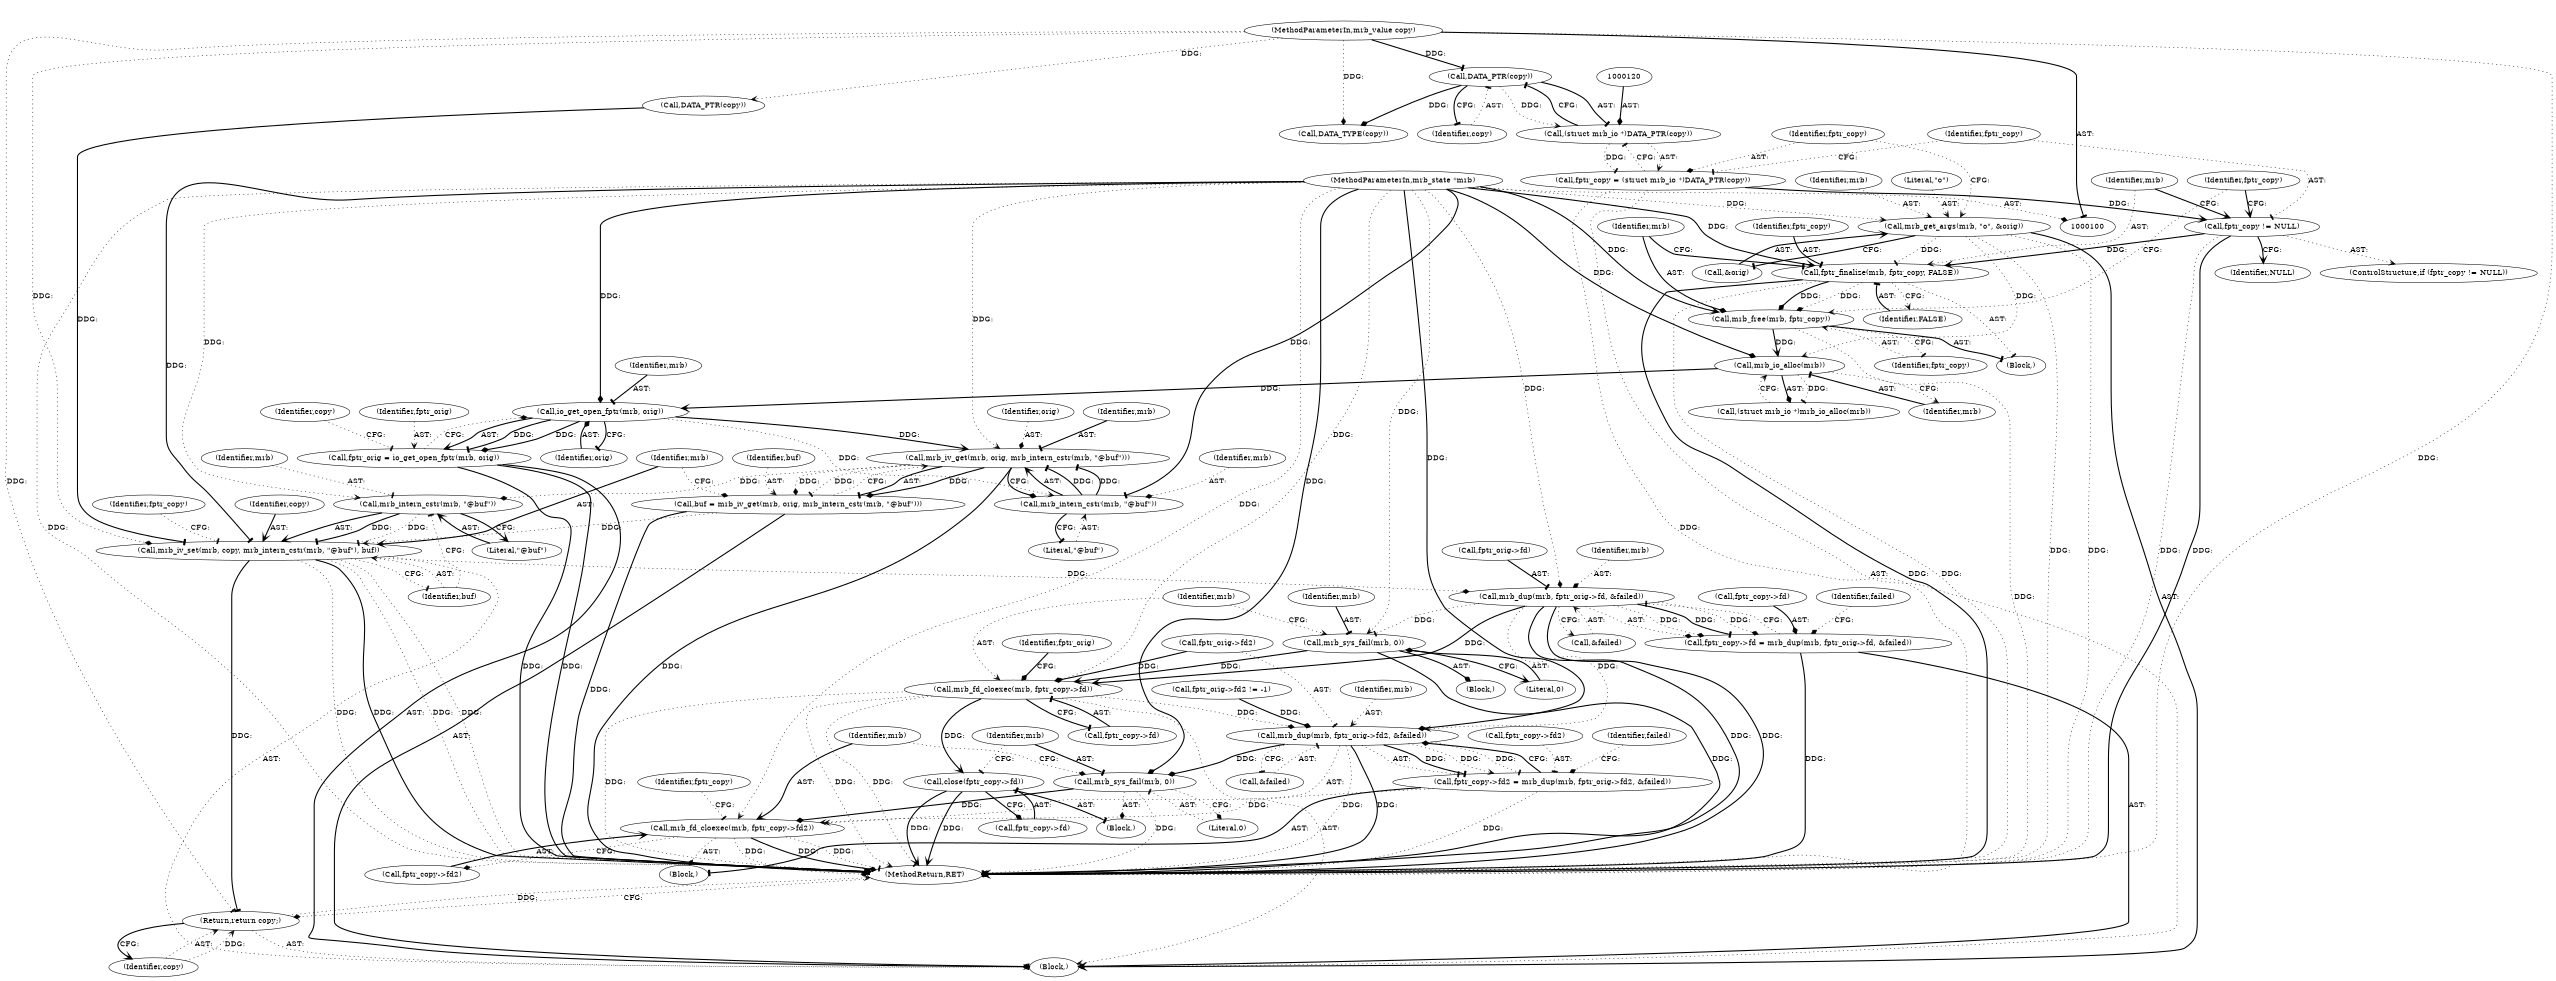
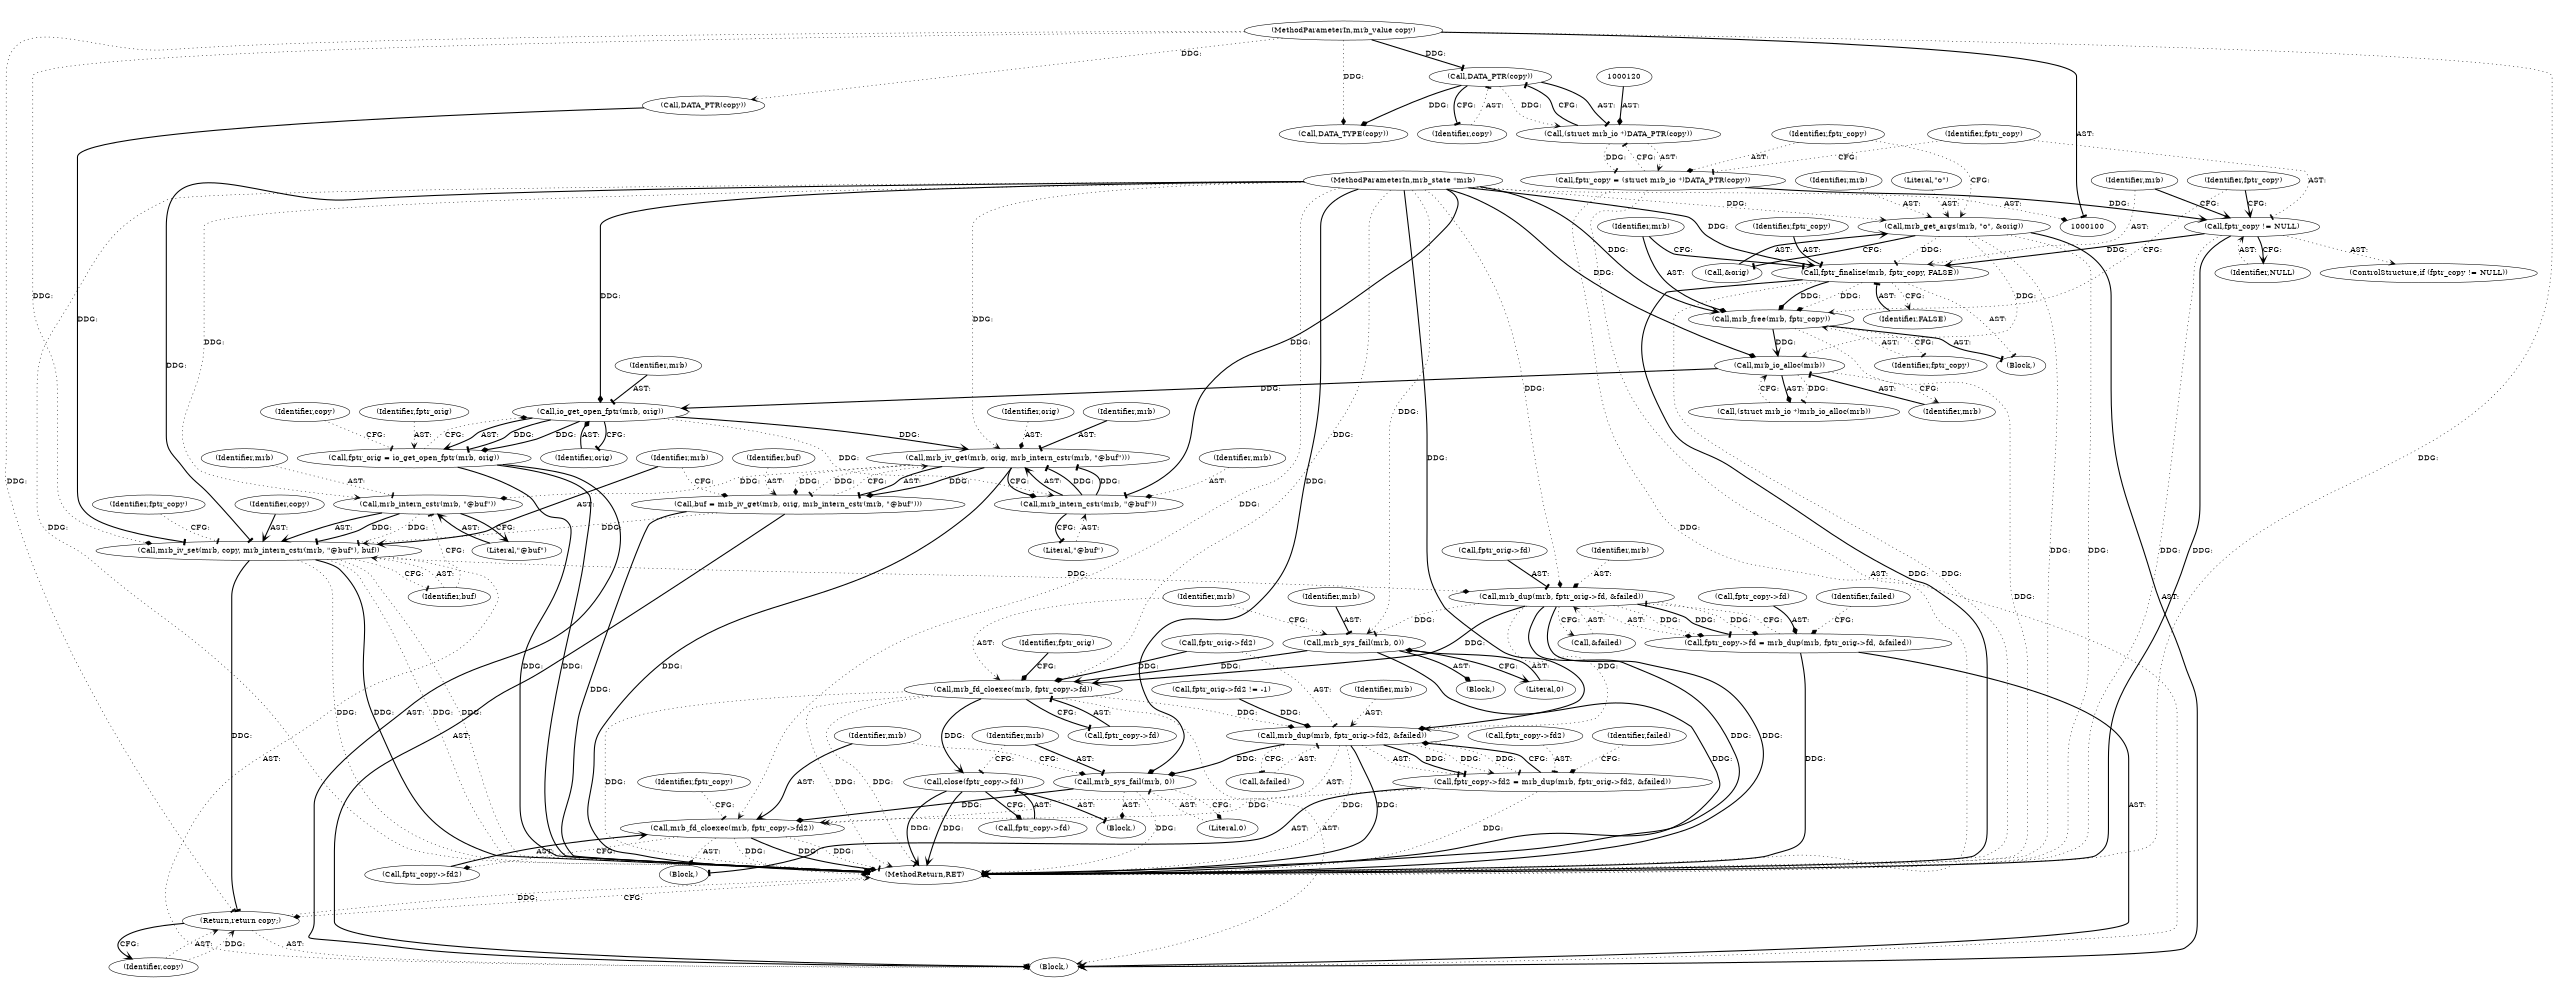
edge "(Identifier,NULL)" -> "(Call,fptr_copy != NULL)": added, label "AST:"
